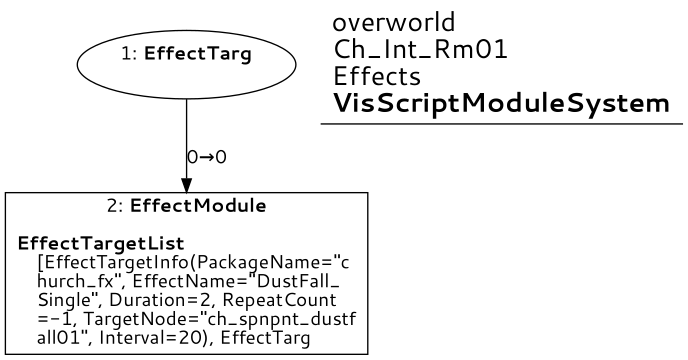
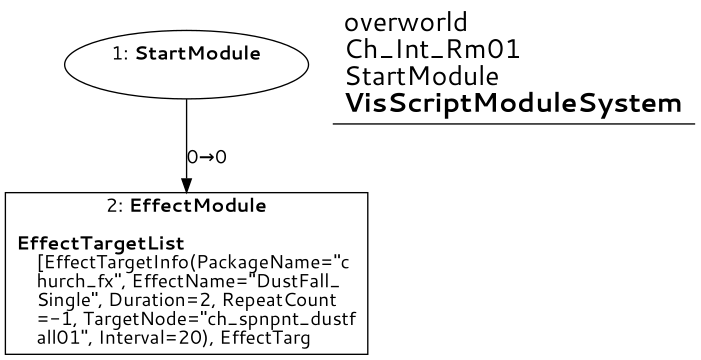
node "1:": text "EffectTarg" -> "StartModule"
node "overworld": text "Effects" -> "StartModule"
